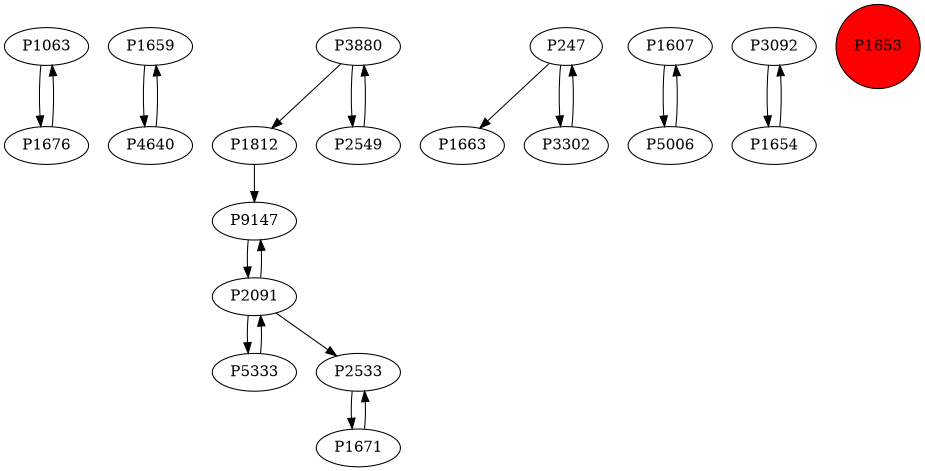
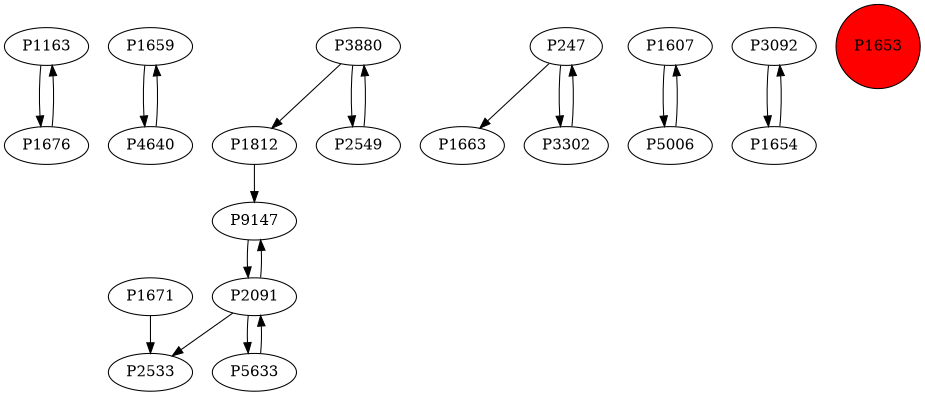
node "P1063": label "P1063" -> "P1163"
node "P5333": label "P5333" -> "P5633"
edge "P2533" -> "P1671": removed
